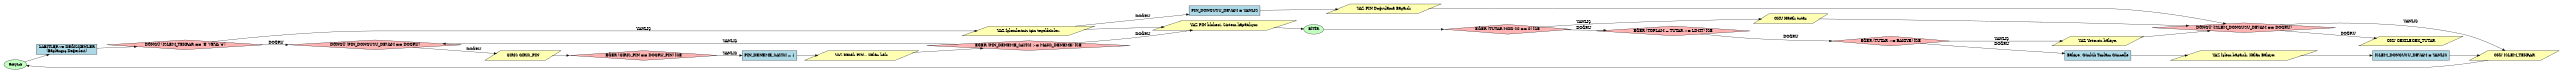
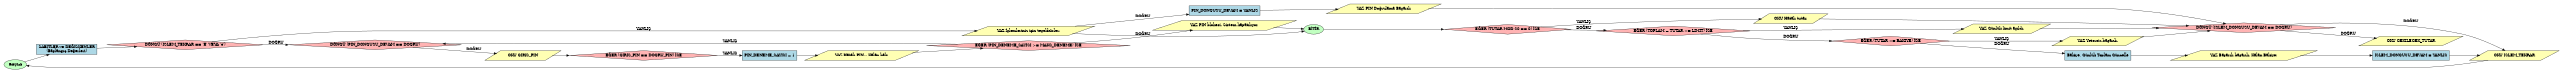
edge "DÖNGÜ (ISLEM_DONGUSU_DEVAM == DOGRU)" -> "OKU ISLEM_TEKRAR": label "YANLIŞ" -> "DOĞRU"
edge "YAZ İşlemleriniz için teşekkürler." -> "YAZ PIN blokesi. Sistem kapatılıyor.": now "YAZ İşlemleriniz için teşekkürler." -> "BİTİR"
node "YAZ Günlük limit aşıldı.": added
node "YAZ Yetersiz bakiye.": label "YAZ Yetersiz bakiye." -> "YAZ Yetersiz başarılı."
node "GIRIS GIRIS_PIN": label "GIRIS GIRIS_PIN" -> "OKU GIRIS_PIN"
node "YAZ İşlem başarılı. Kalan Bakiye:": label "YAZ İşlem başarılı. Kalan Bakiye:" -> "YAZ Başarılı başarılı. Kalan Bakiye:"
